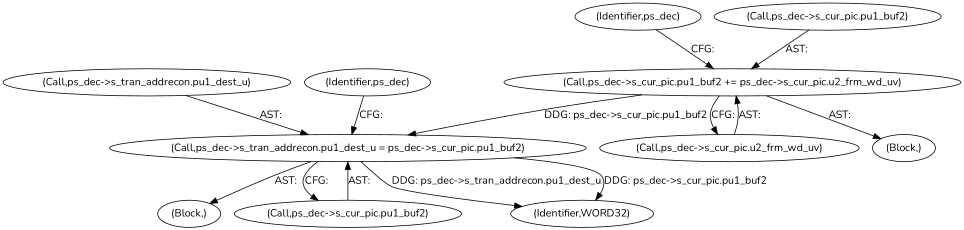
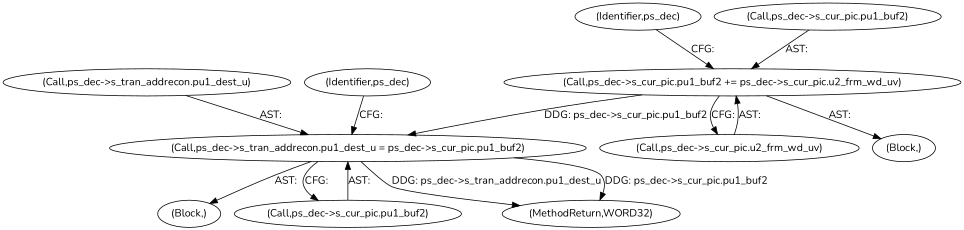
node "(Identifier,WORD32)": label "(Identifier,WORD32)" -> "(MethodReturn,WORD32)"
